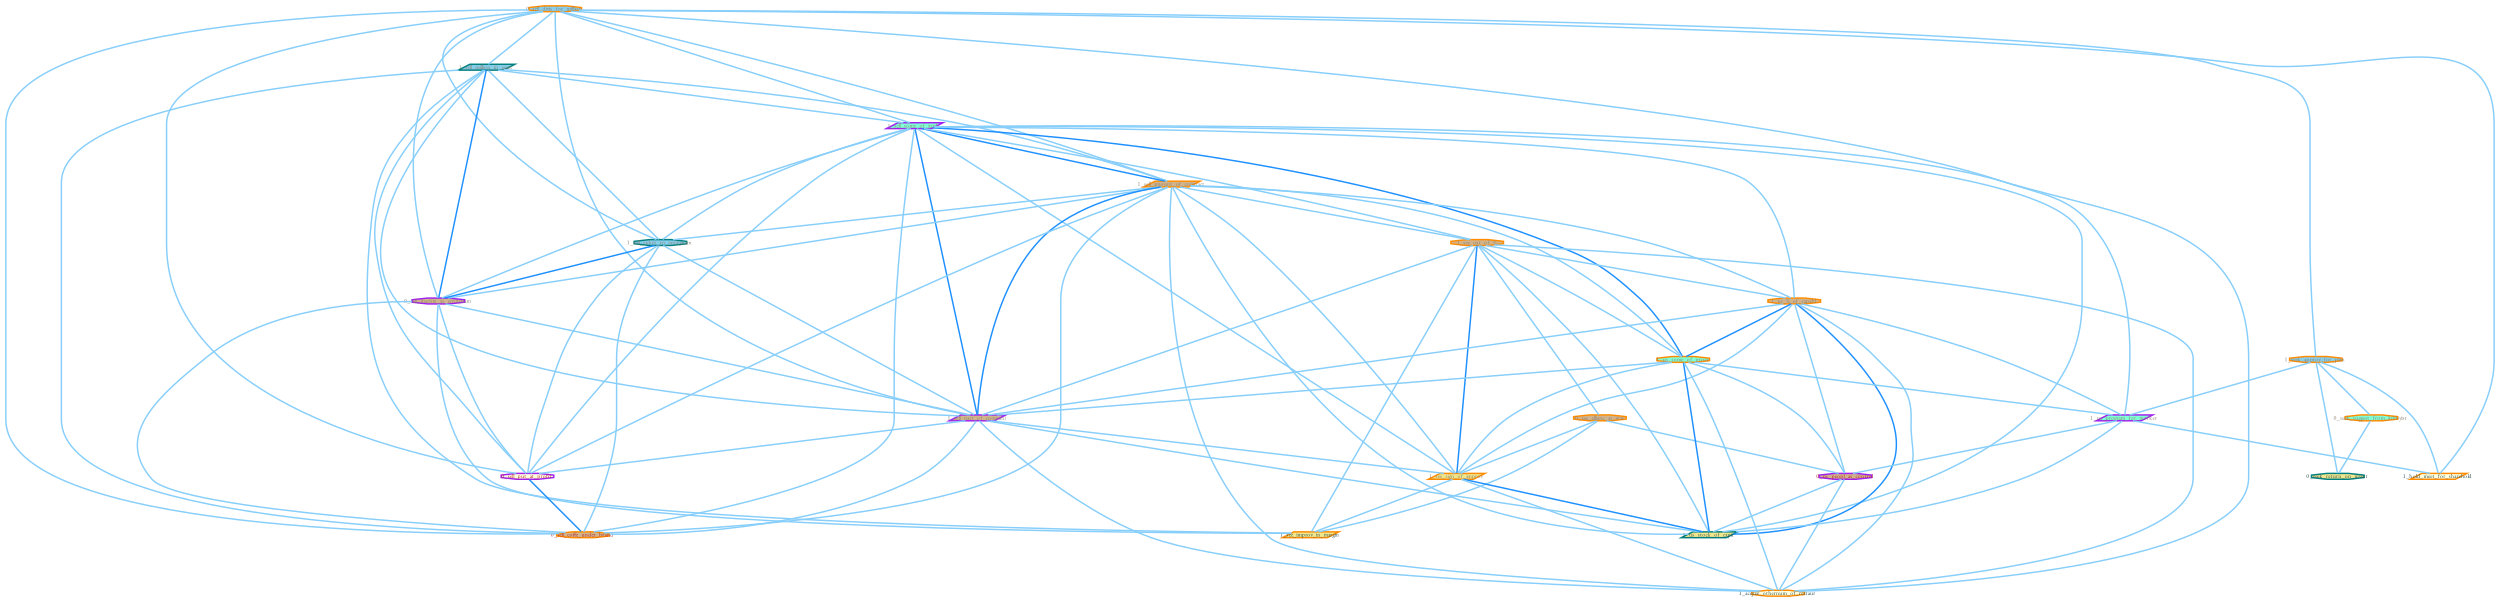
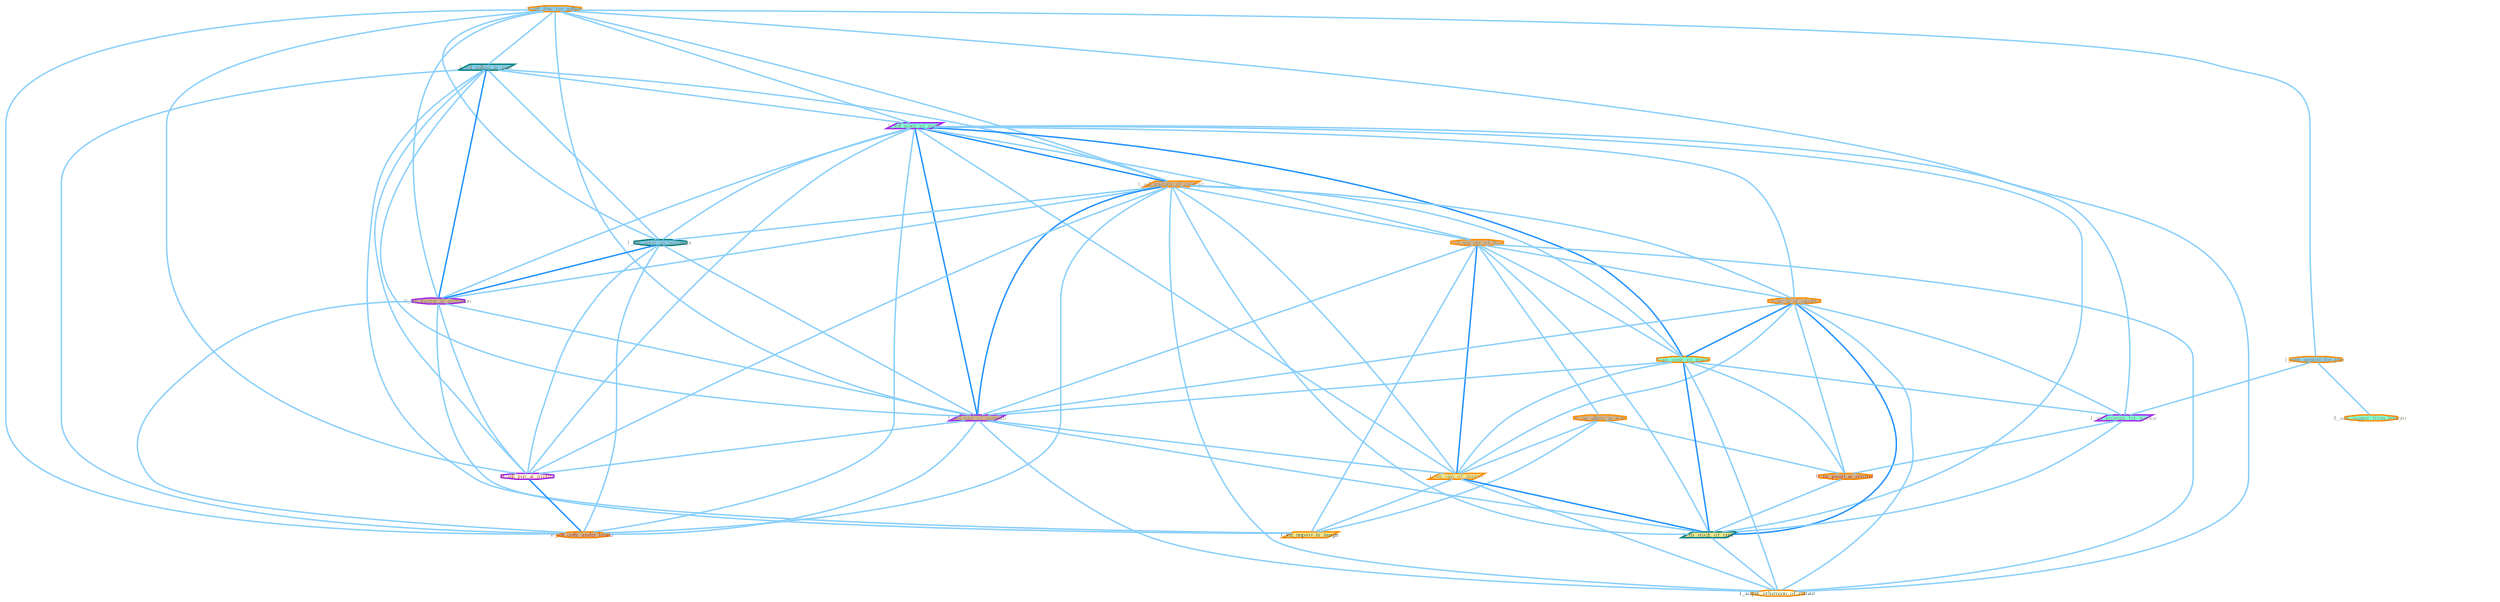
node "0_us_peopl_as_control": color purple -> darkorange
node "0_seek_return_on_invest": removed
node "1_hold_meet_for_sharehold": removed
edge "0_us_peopl_as_control" -- "1_acquir_othernum_of_restaur": now "1_us_stock_of_capit" -- "1_acquir_othernum_of_restaur"
